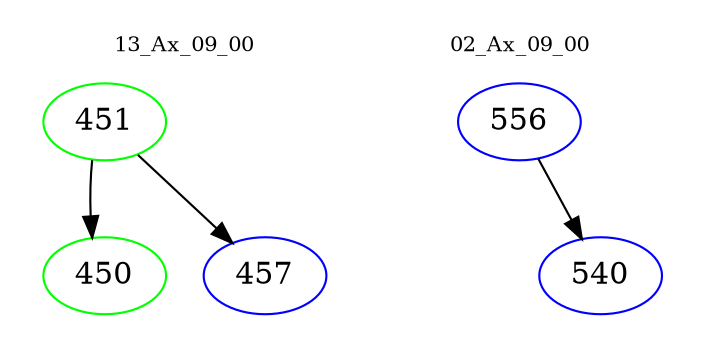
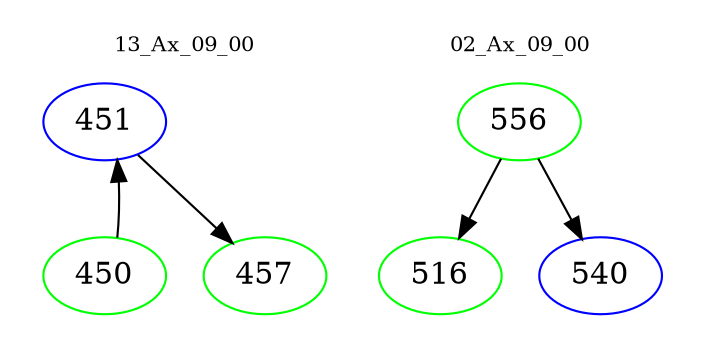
node "451": color green -> blue
node "556": color blue -> green
edge "451" -> "450": reversed
node "457": color blue -> green
node "516": added
